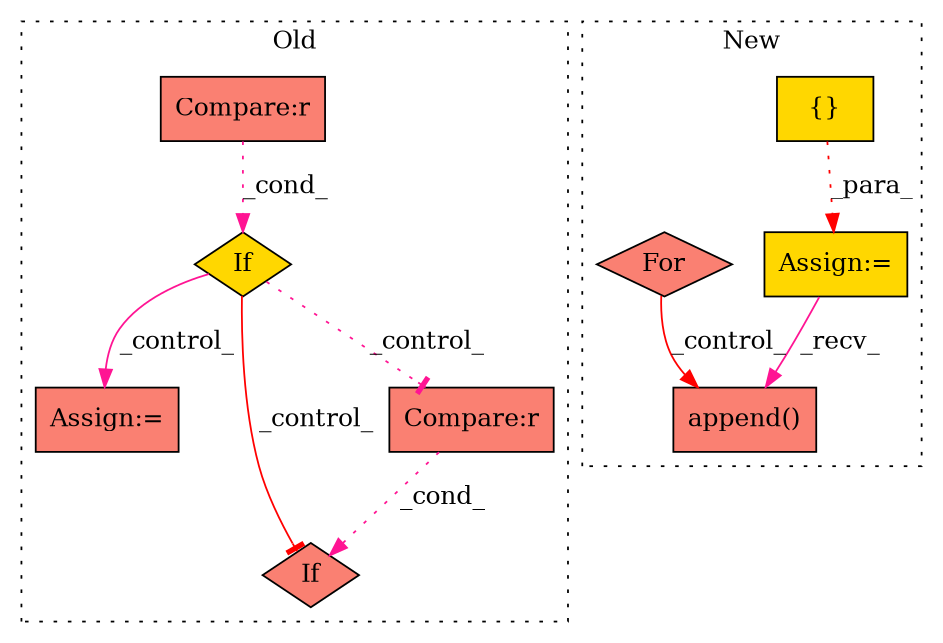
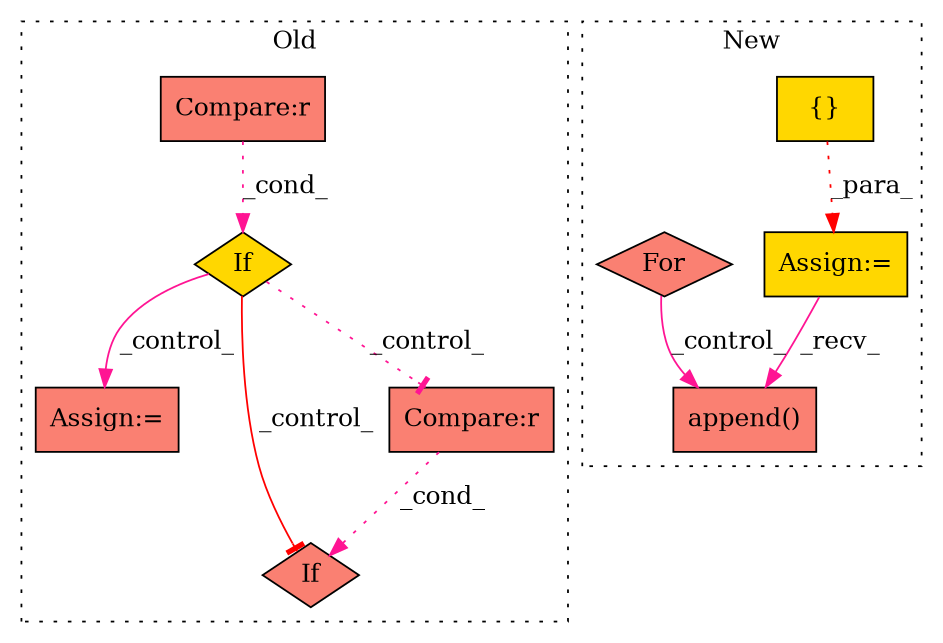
edge "For" -> "append()": color red -> deeppink
